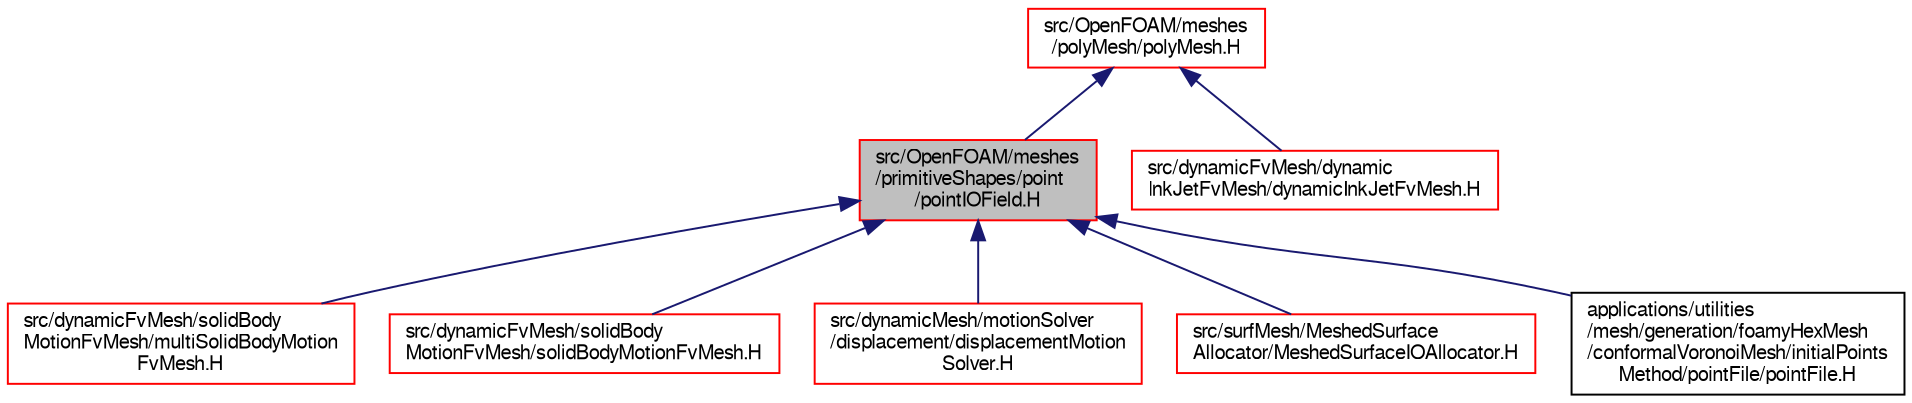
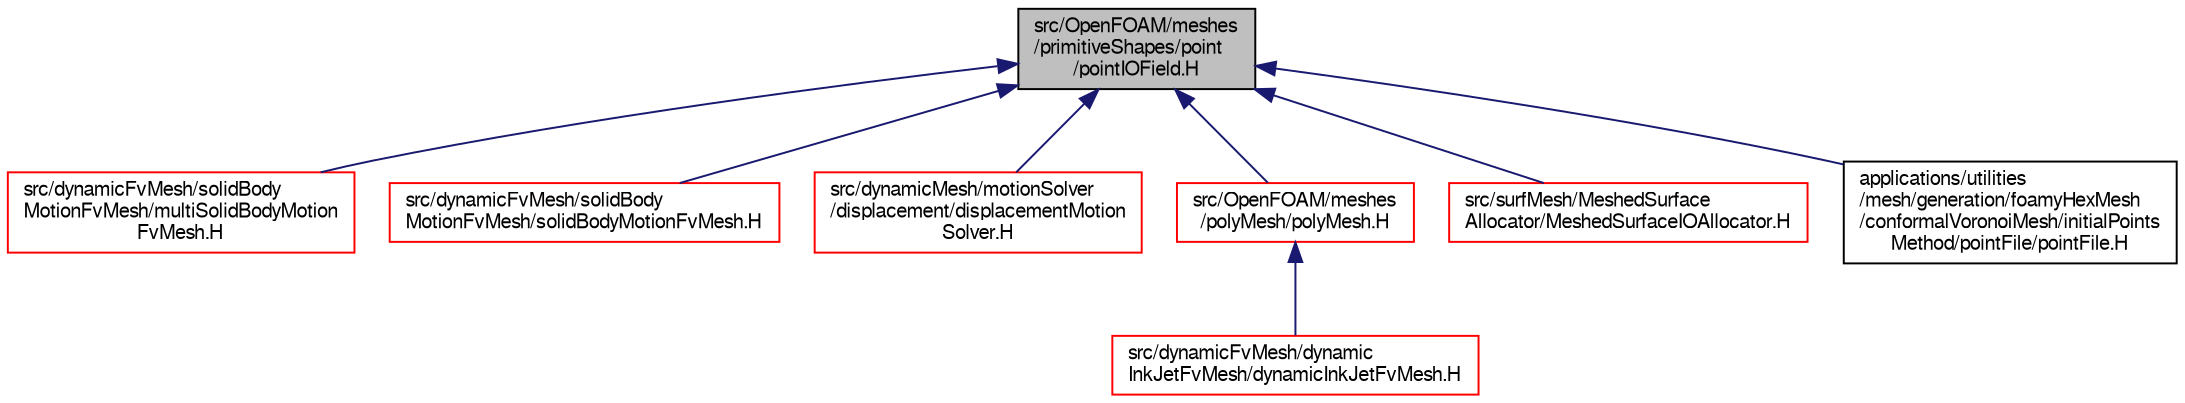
edge "src/OpenFOAM/meshes /primitiveShapes/point /pointIOField.H" -> "src/OpenFOAM/meshes /polyMesh/polyMesh.H": reversed
node "src/OpenFOAM/meshes /primitiveShapes/point /pointIOField.H": color red -> black
